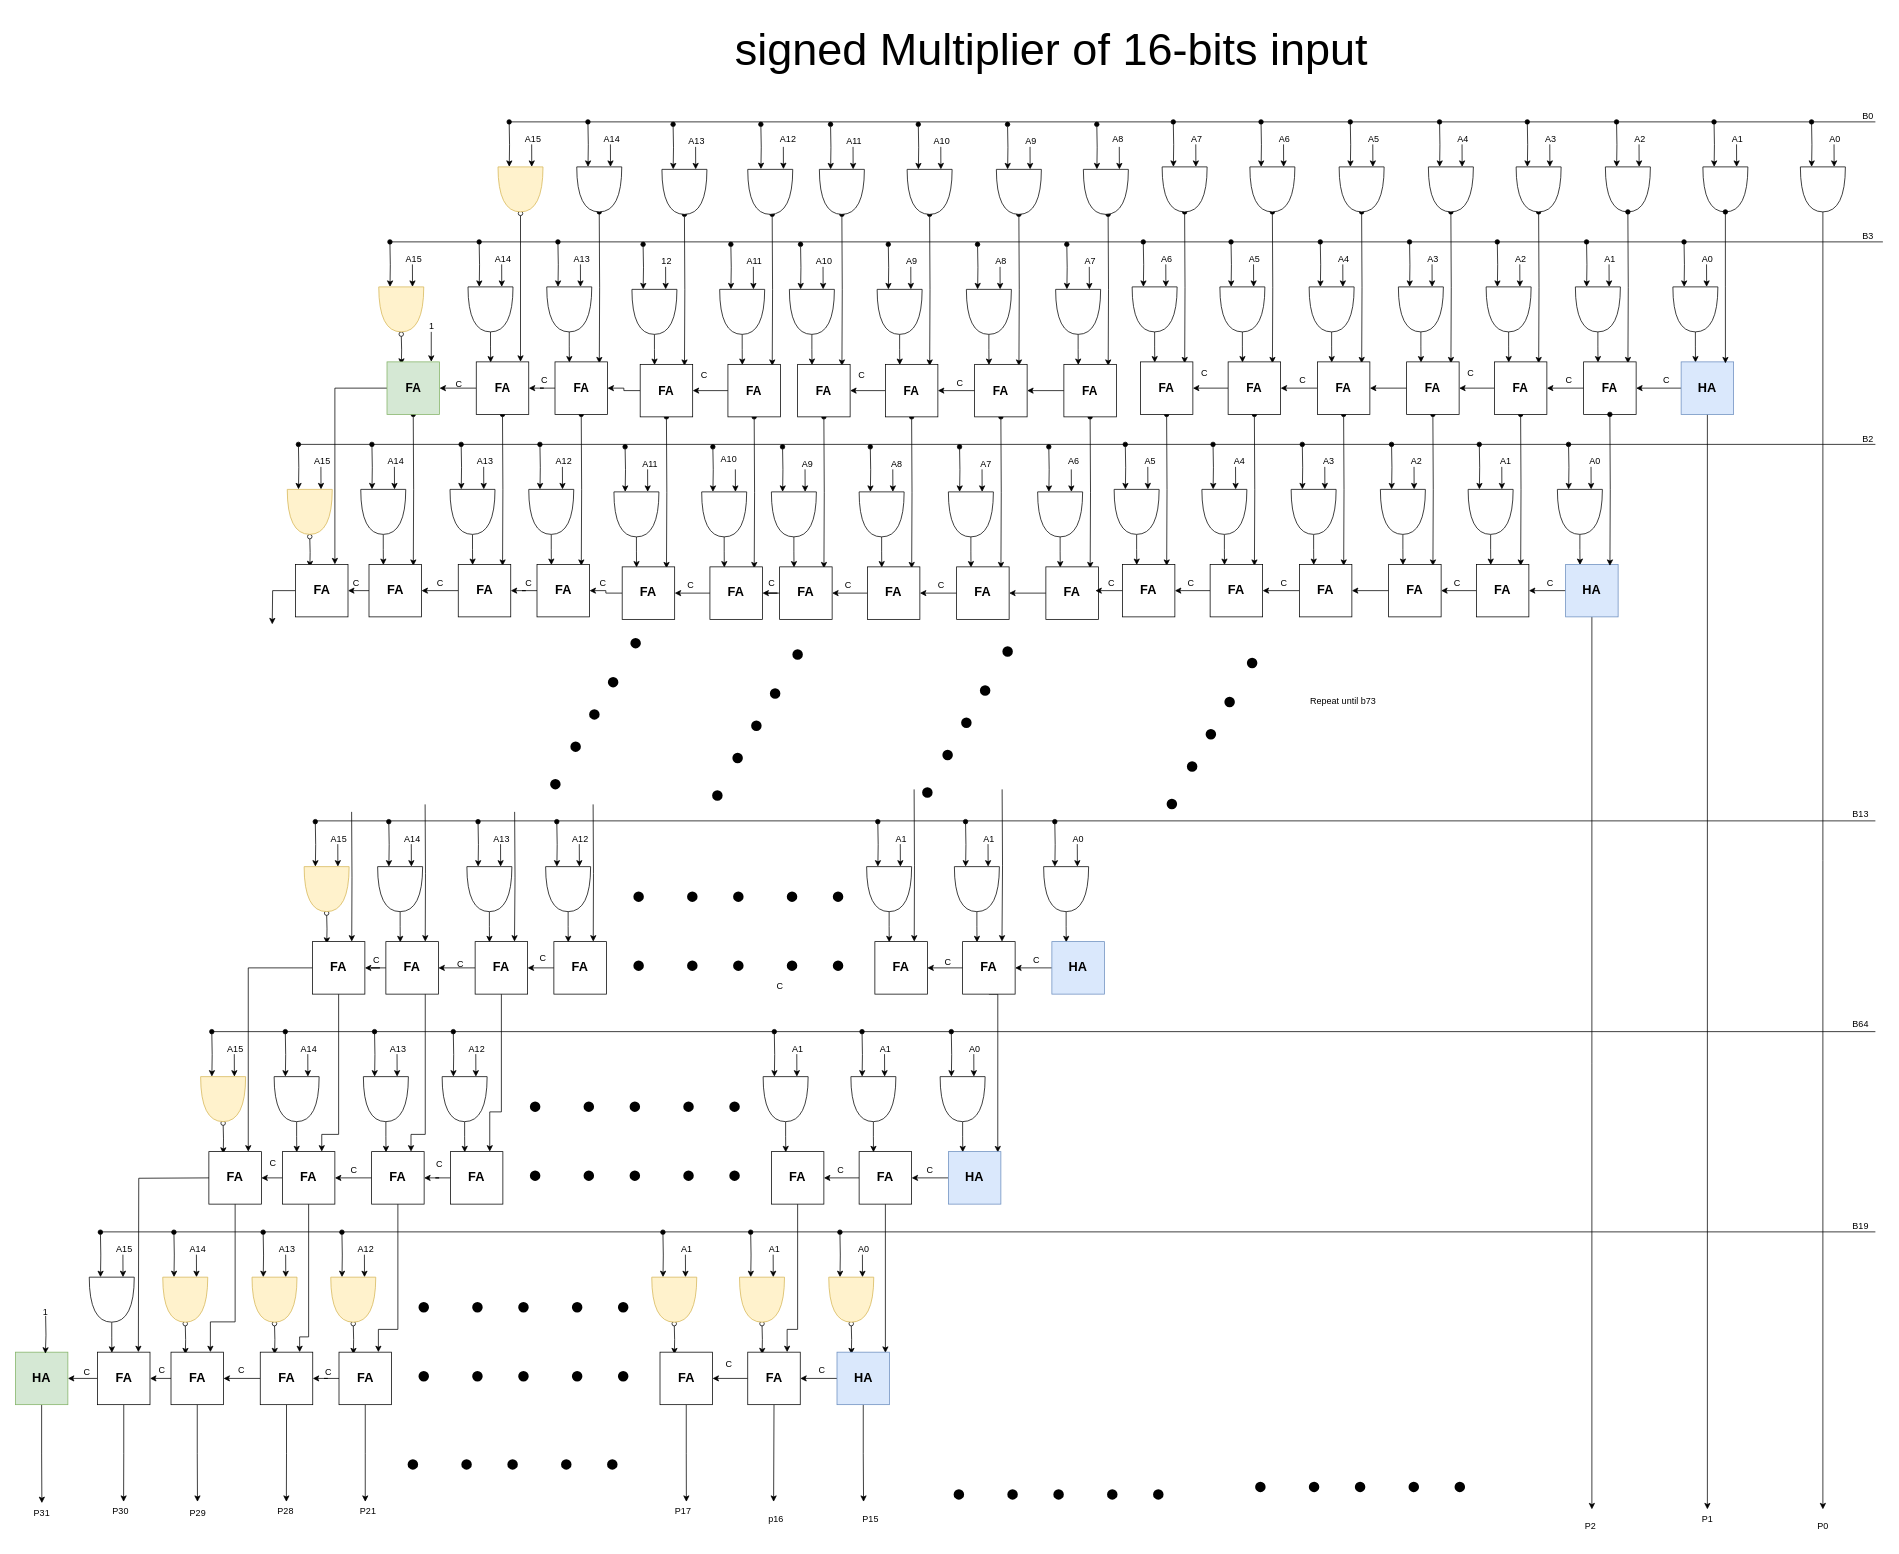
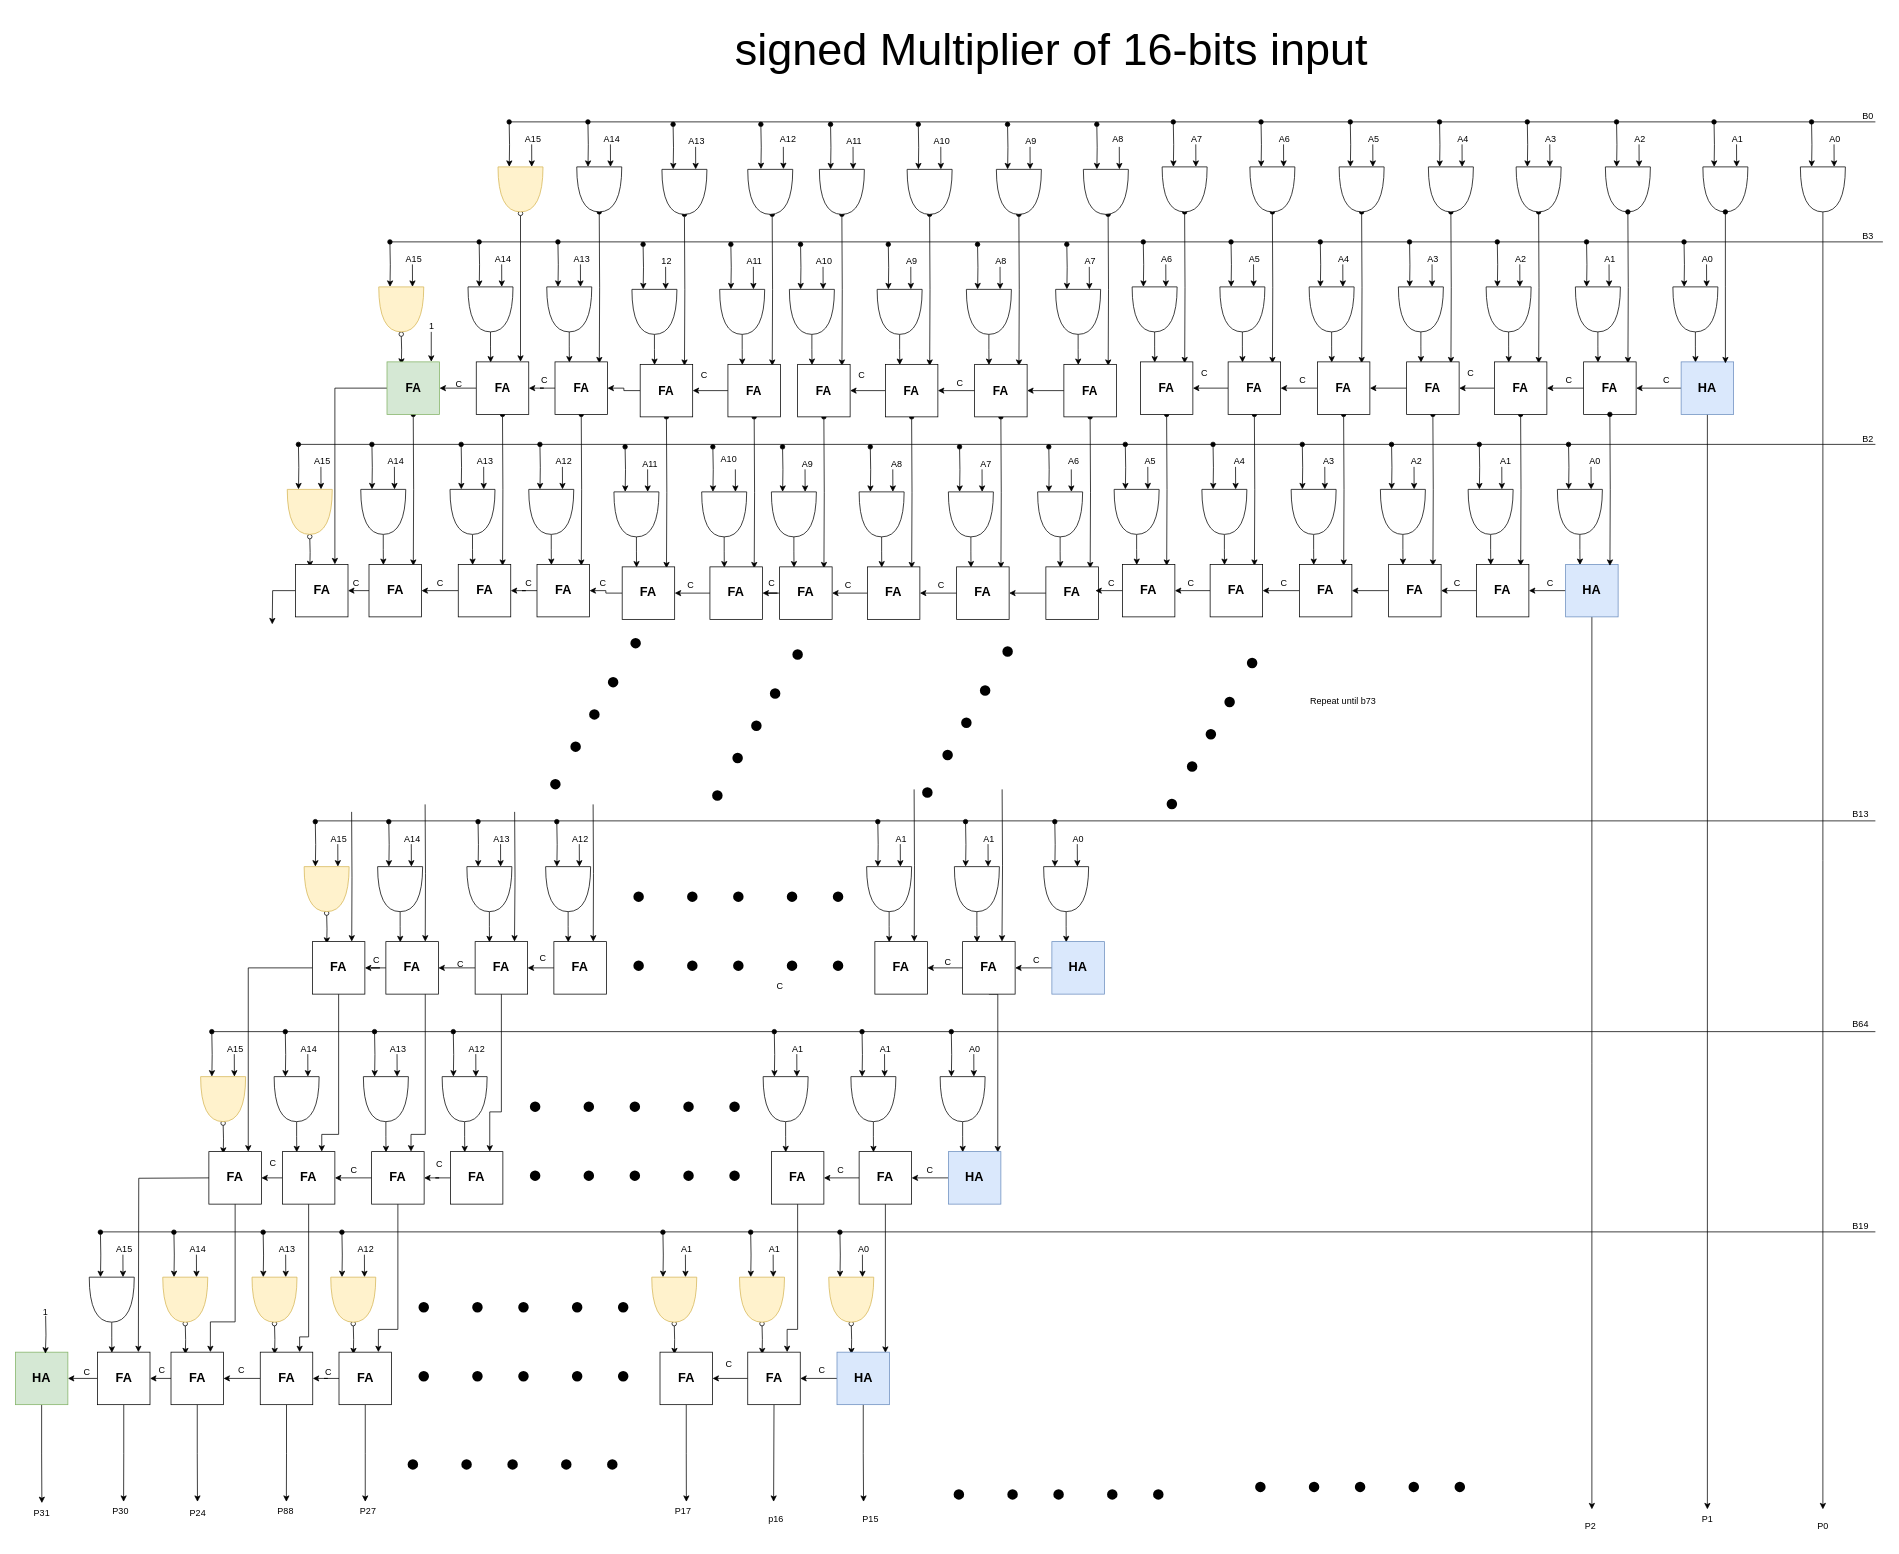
node "P28": label "P28" -> "P88"
node "P21": label "P21" -> "P27"
node "P29": label "P29" -> "P24"
